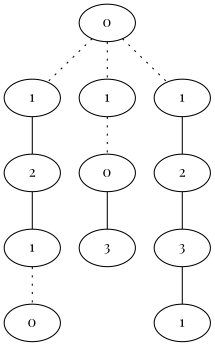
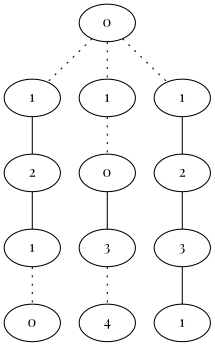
node "4": added
